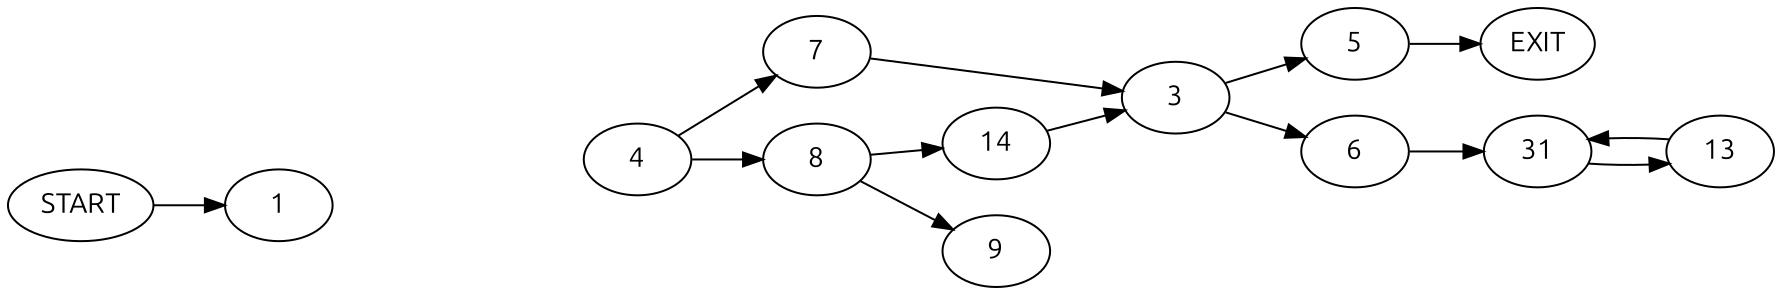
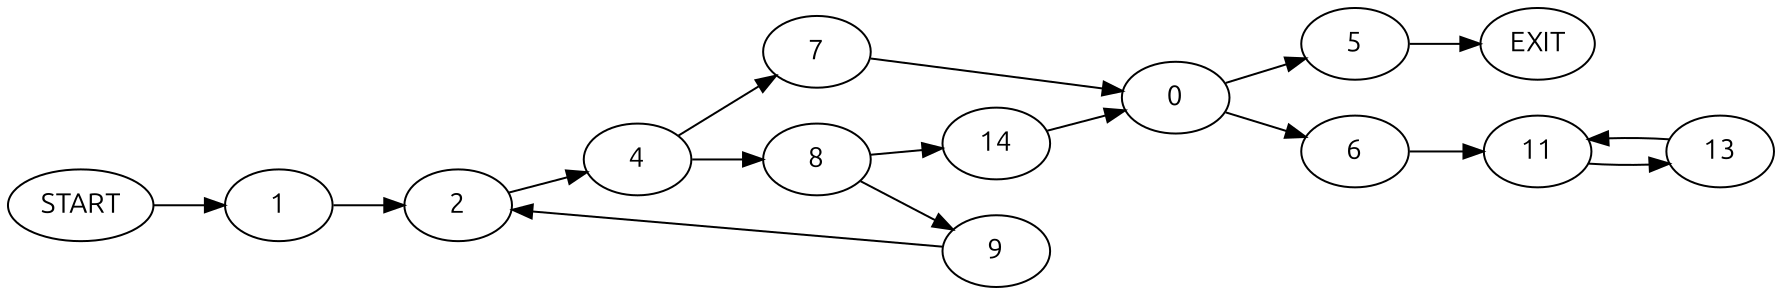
node "3": label "3" -> "0"
node "31": label "31" -> "11"
node "2": added
